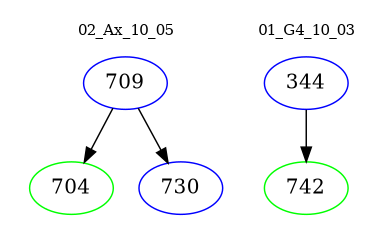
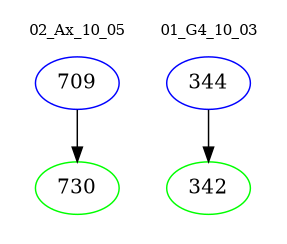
node "704": removed
node "730": color blue -> green
node "742": label "742" -> "342"
